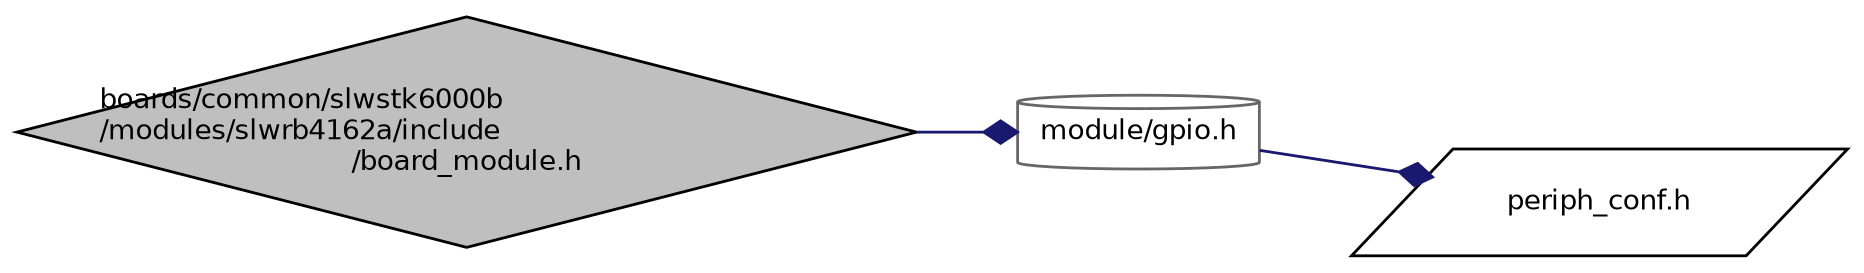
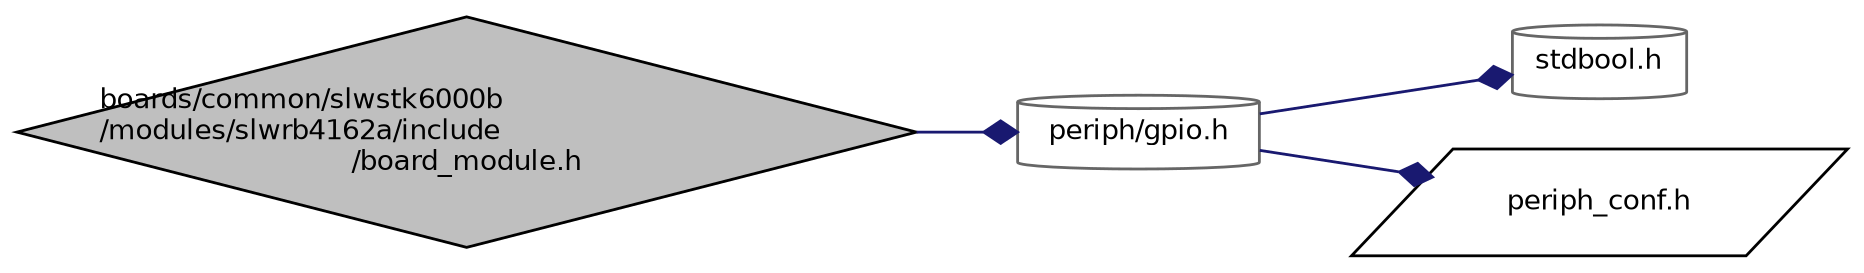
node "stdbool.h": added
node "module/gpio.h": label "module/gpio.h" -> "periph/gpio.h"
